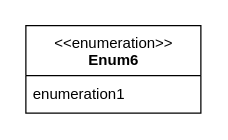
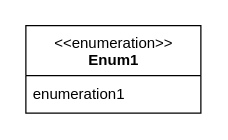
node "<<enumeration>> Enum6": label "<<enumeration>> Enum6" -> "<<enumeration>> Enum1"
